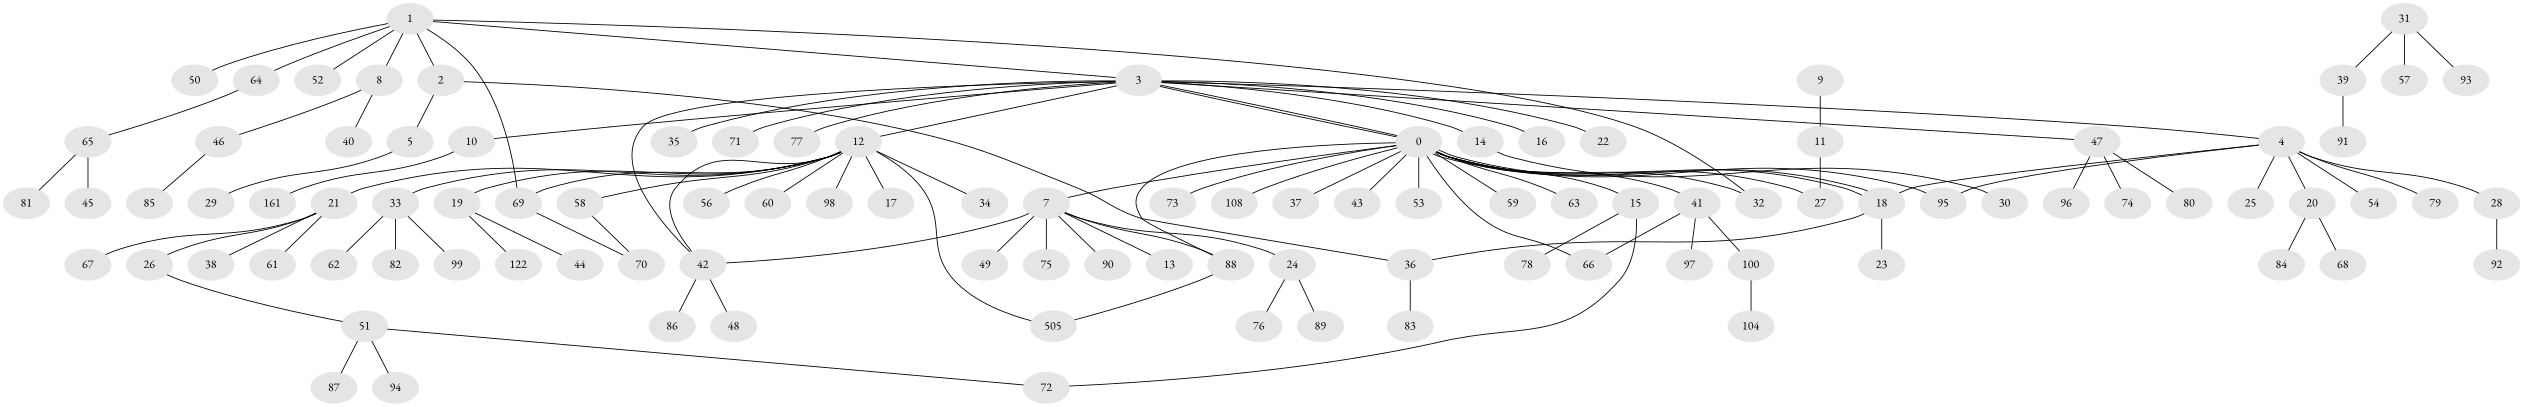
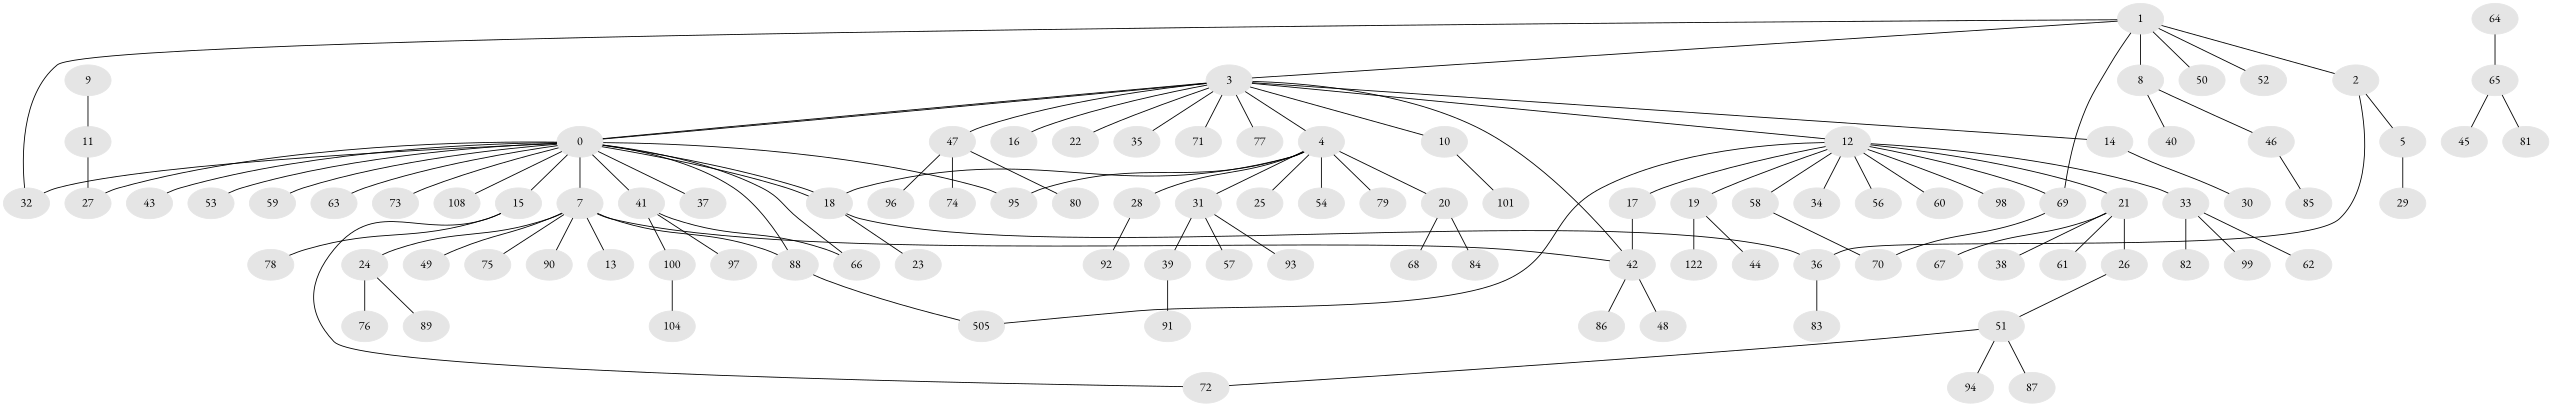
edge "1" -- "64": removed
edge "12" -- "42": now "17" -- "42"
edge "4" -- "31": added
node "161": label "161" -> "101"
